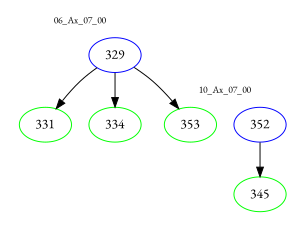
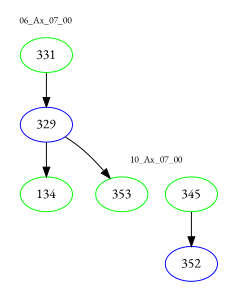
edge "329" -> "331": reversed
node "334": label "334" -> "134"
edge "352" -> "345": reversed
